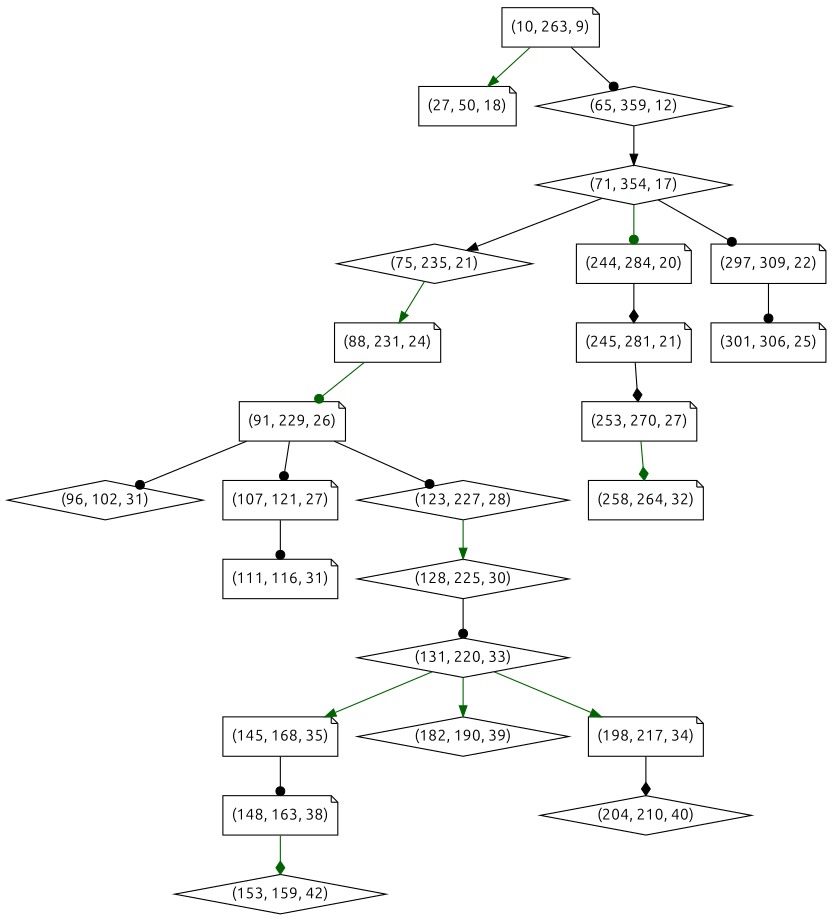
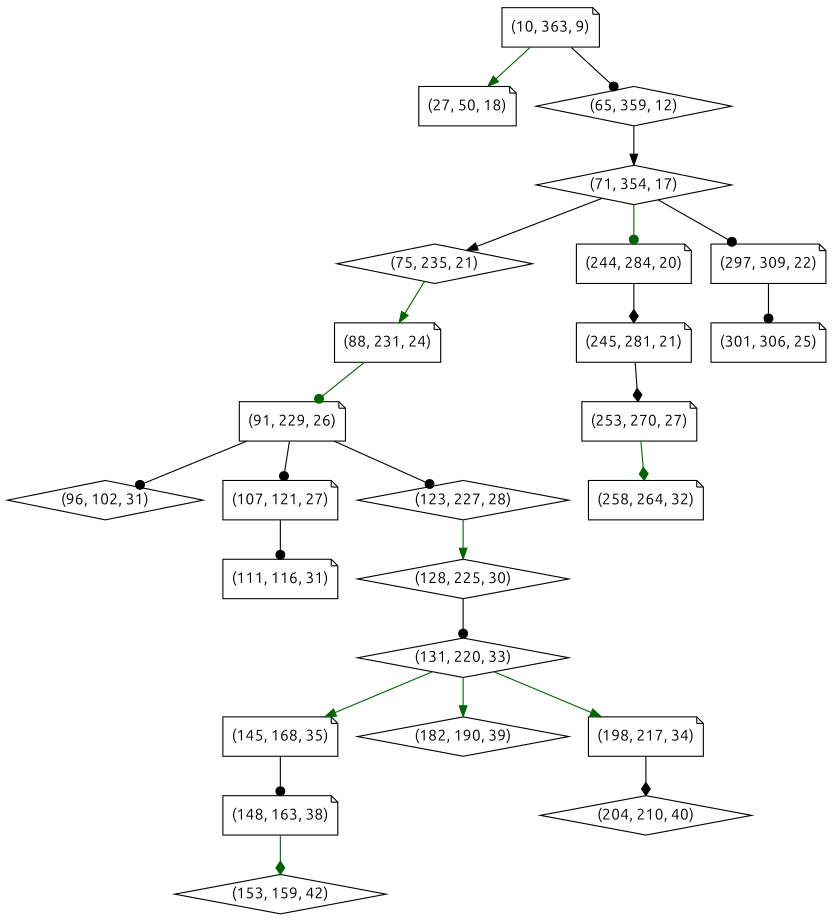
node "(10, 263, 9)": label "(10, 263, 9)" -> "(10, 363, 9)"
